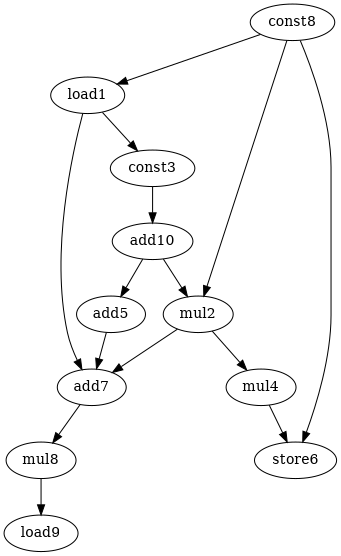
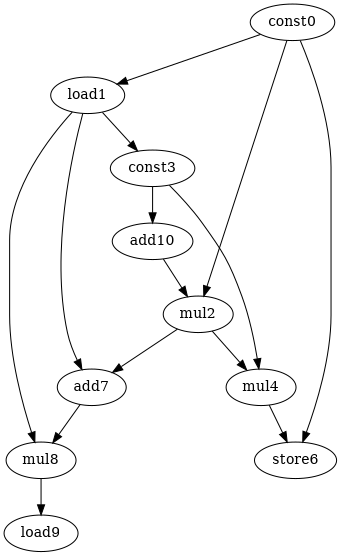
node "const8": label "const8" -> "const0"
edge "const3" -> "mul4": added
edge "load1" -> "mul8": added
node "add5": removed
